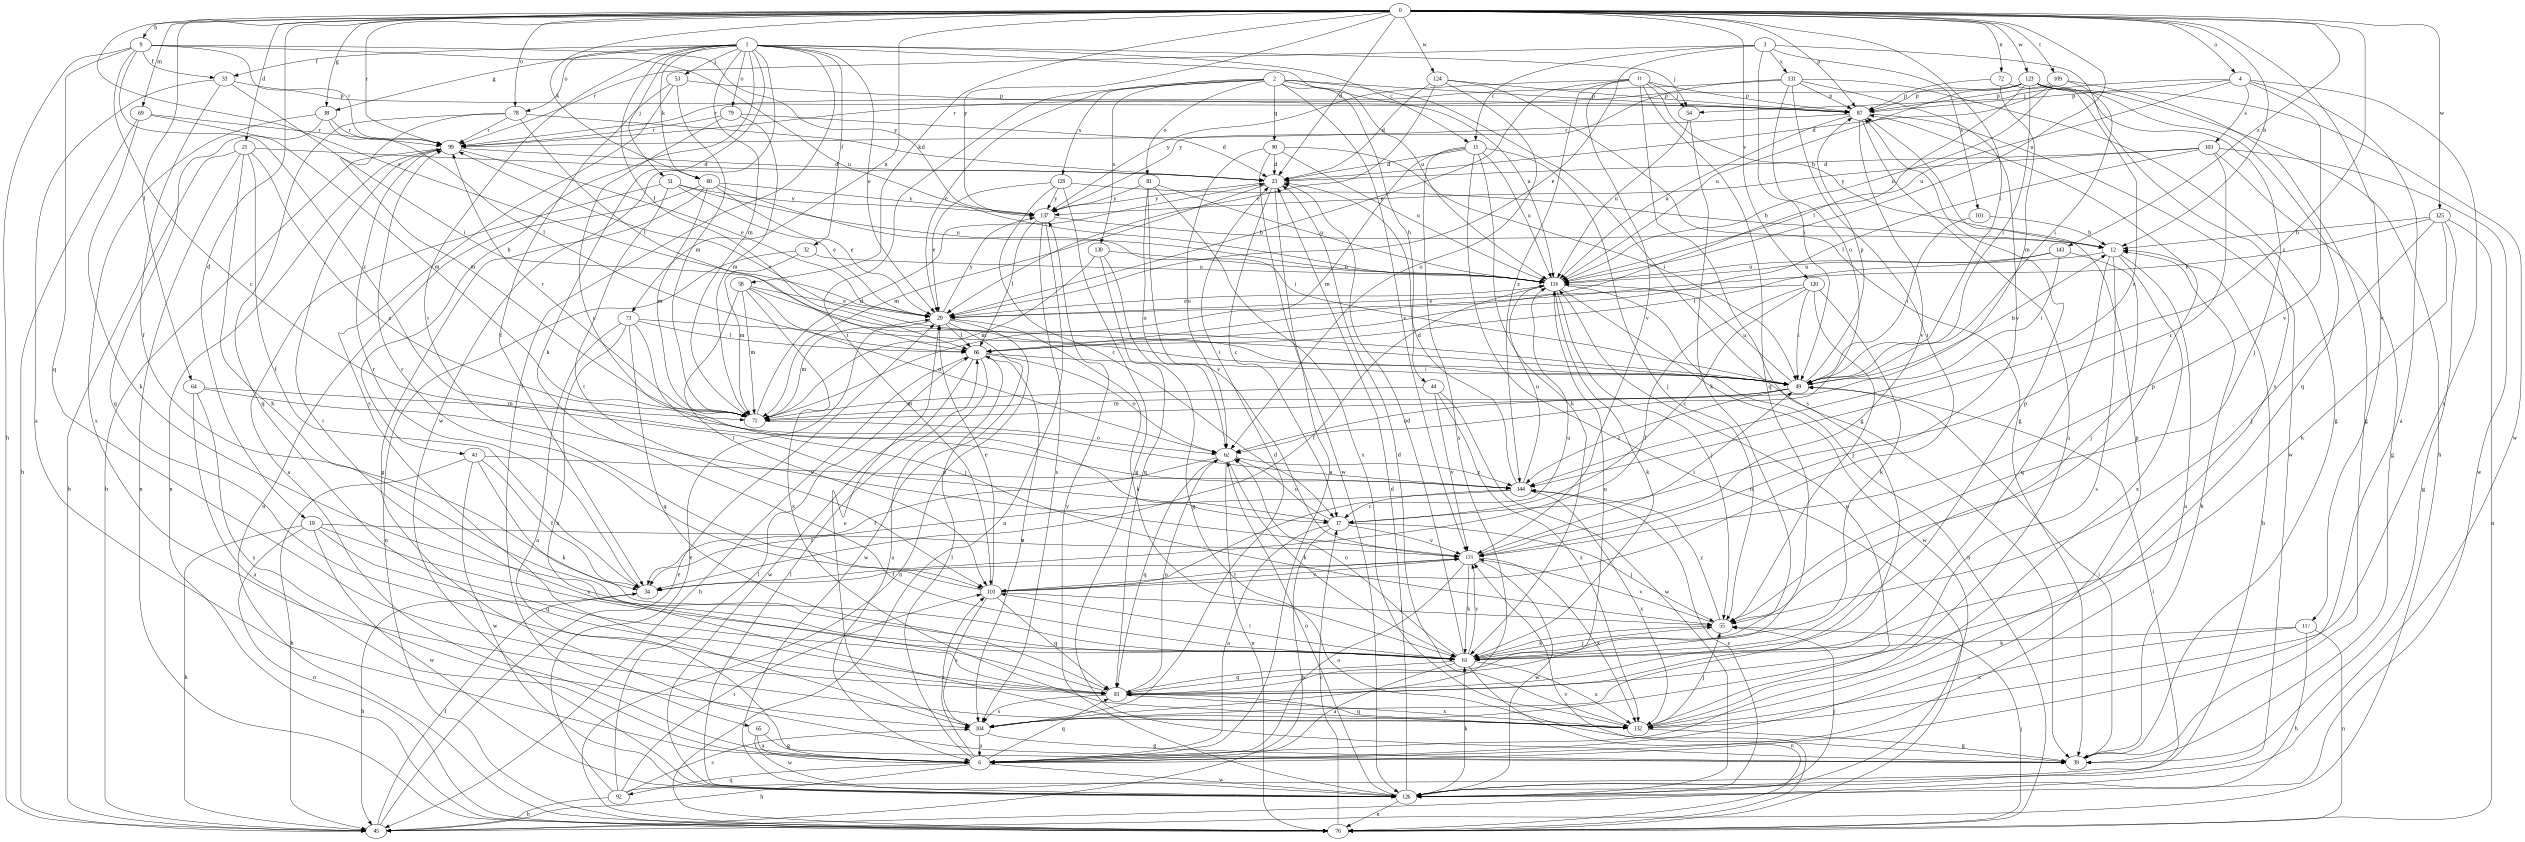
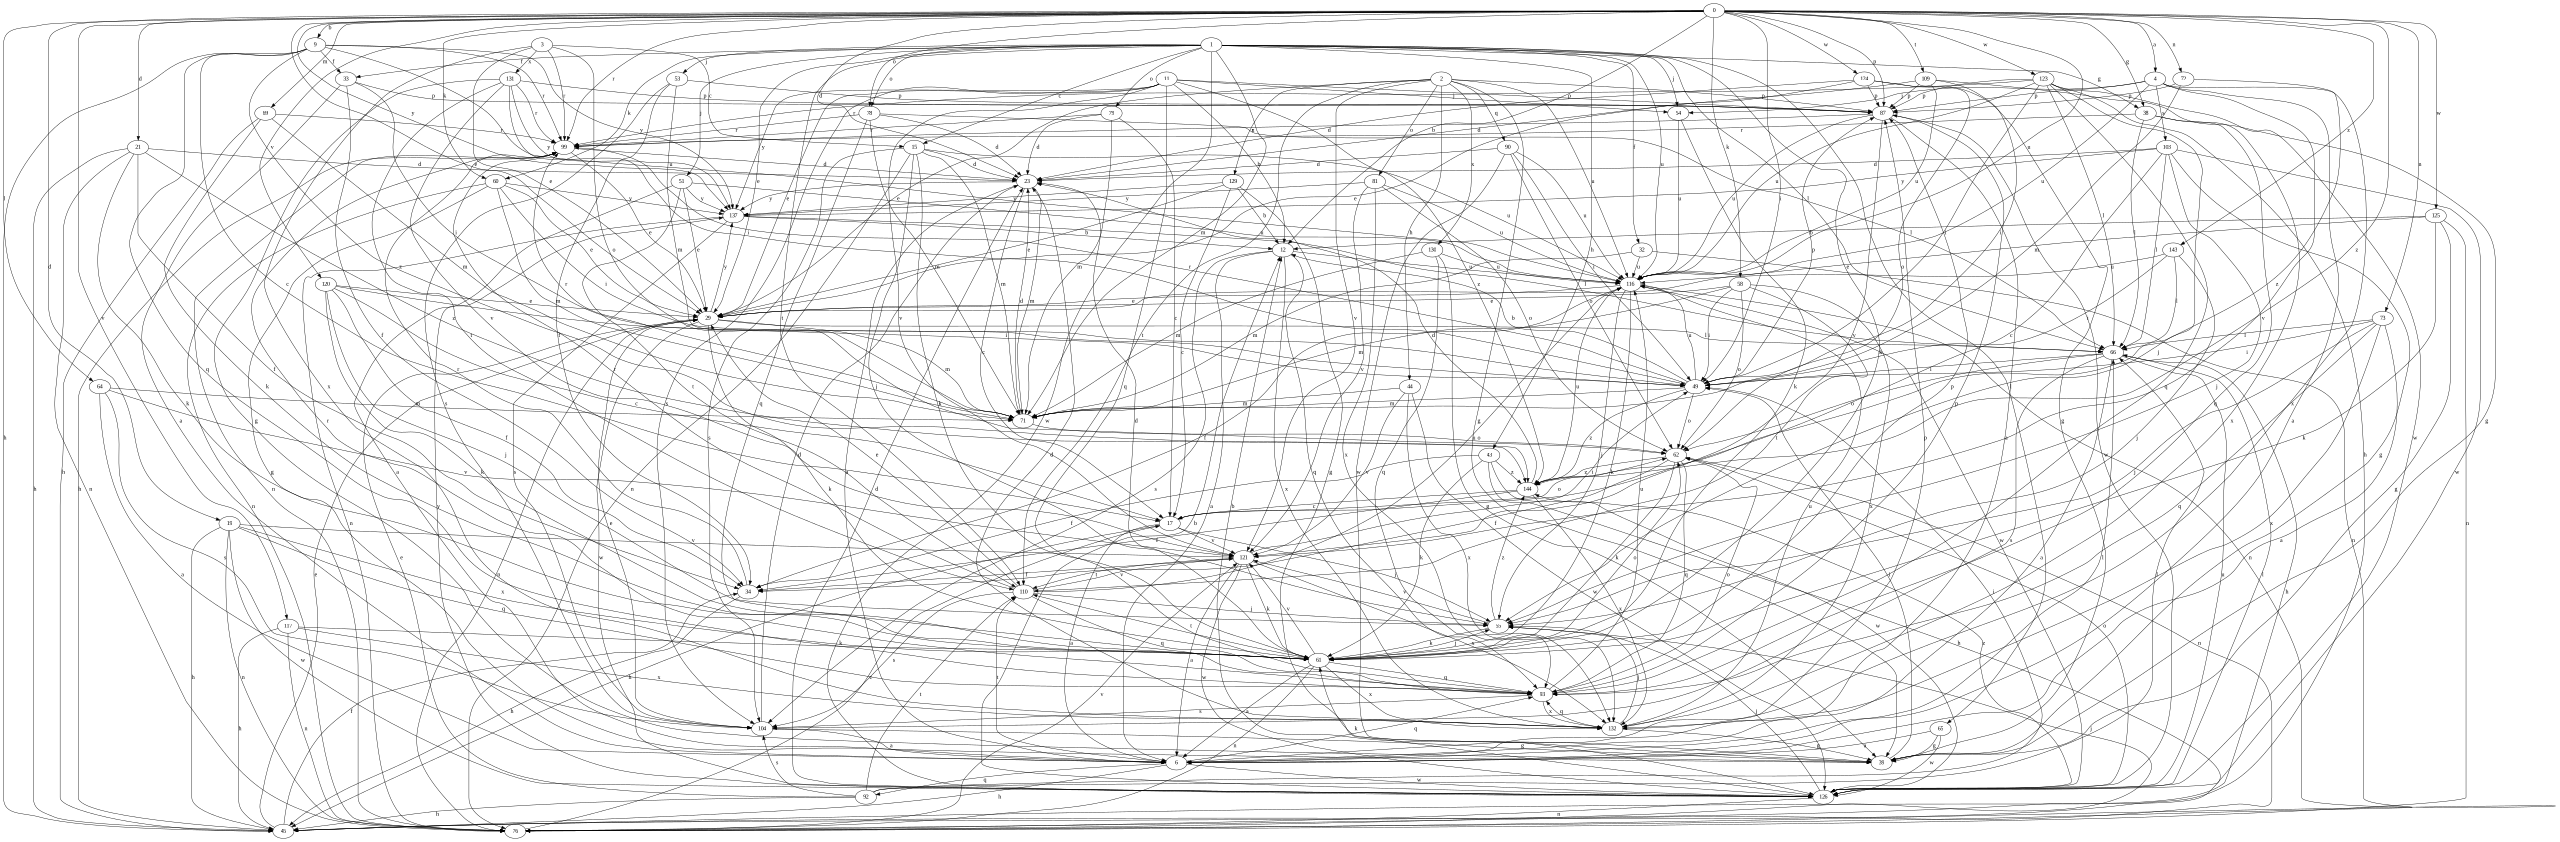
node "101": removed
edge "125" -> "55": now "103" -> "55"
edge "66" -> "126": label "w" -> "u"
